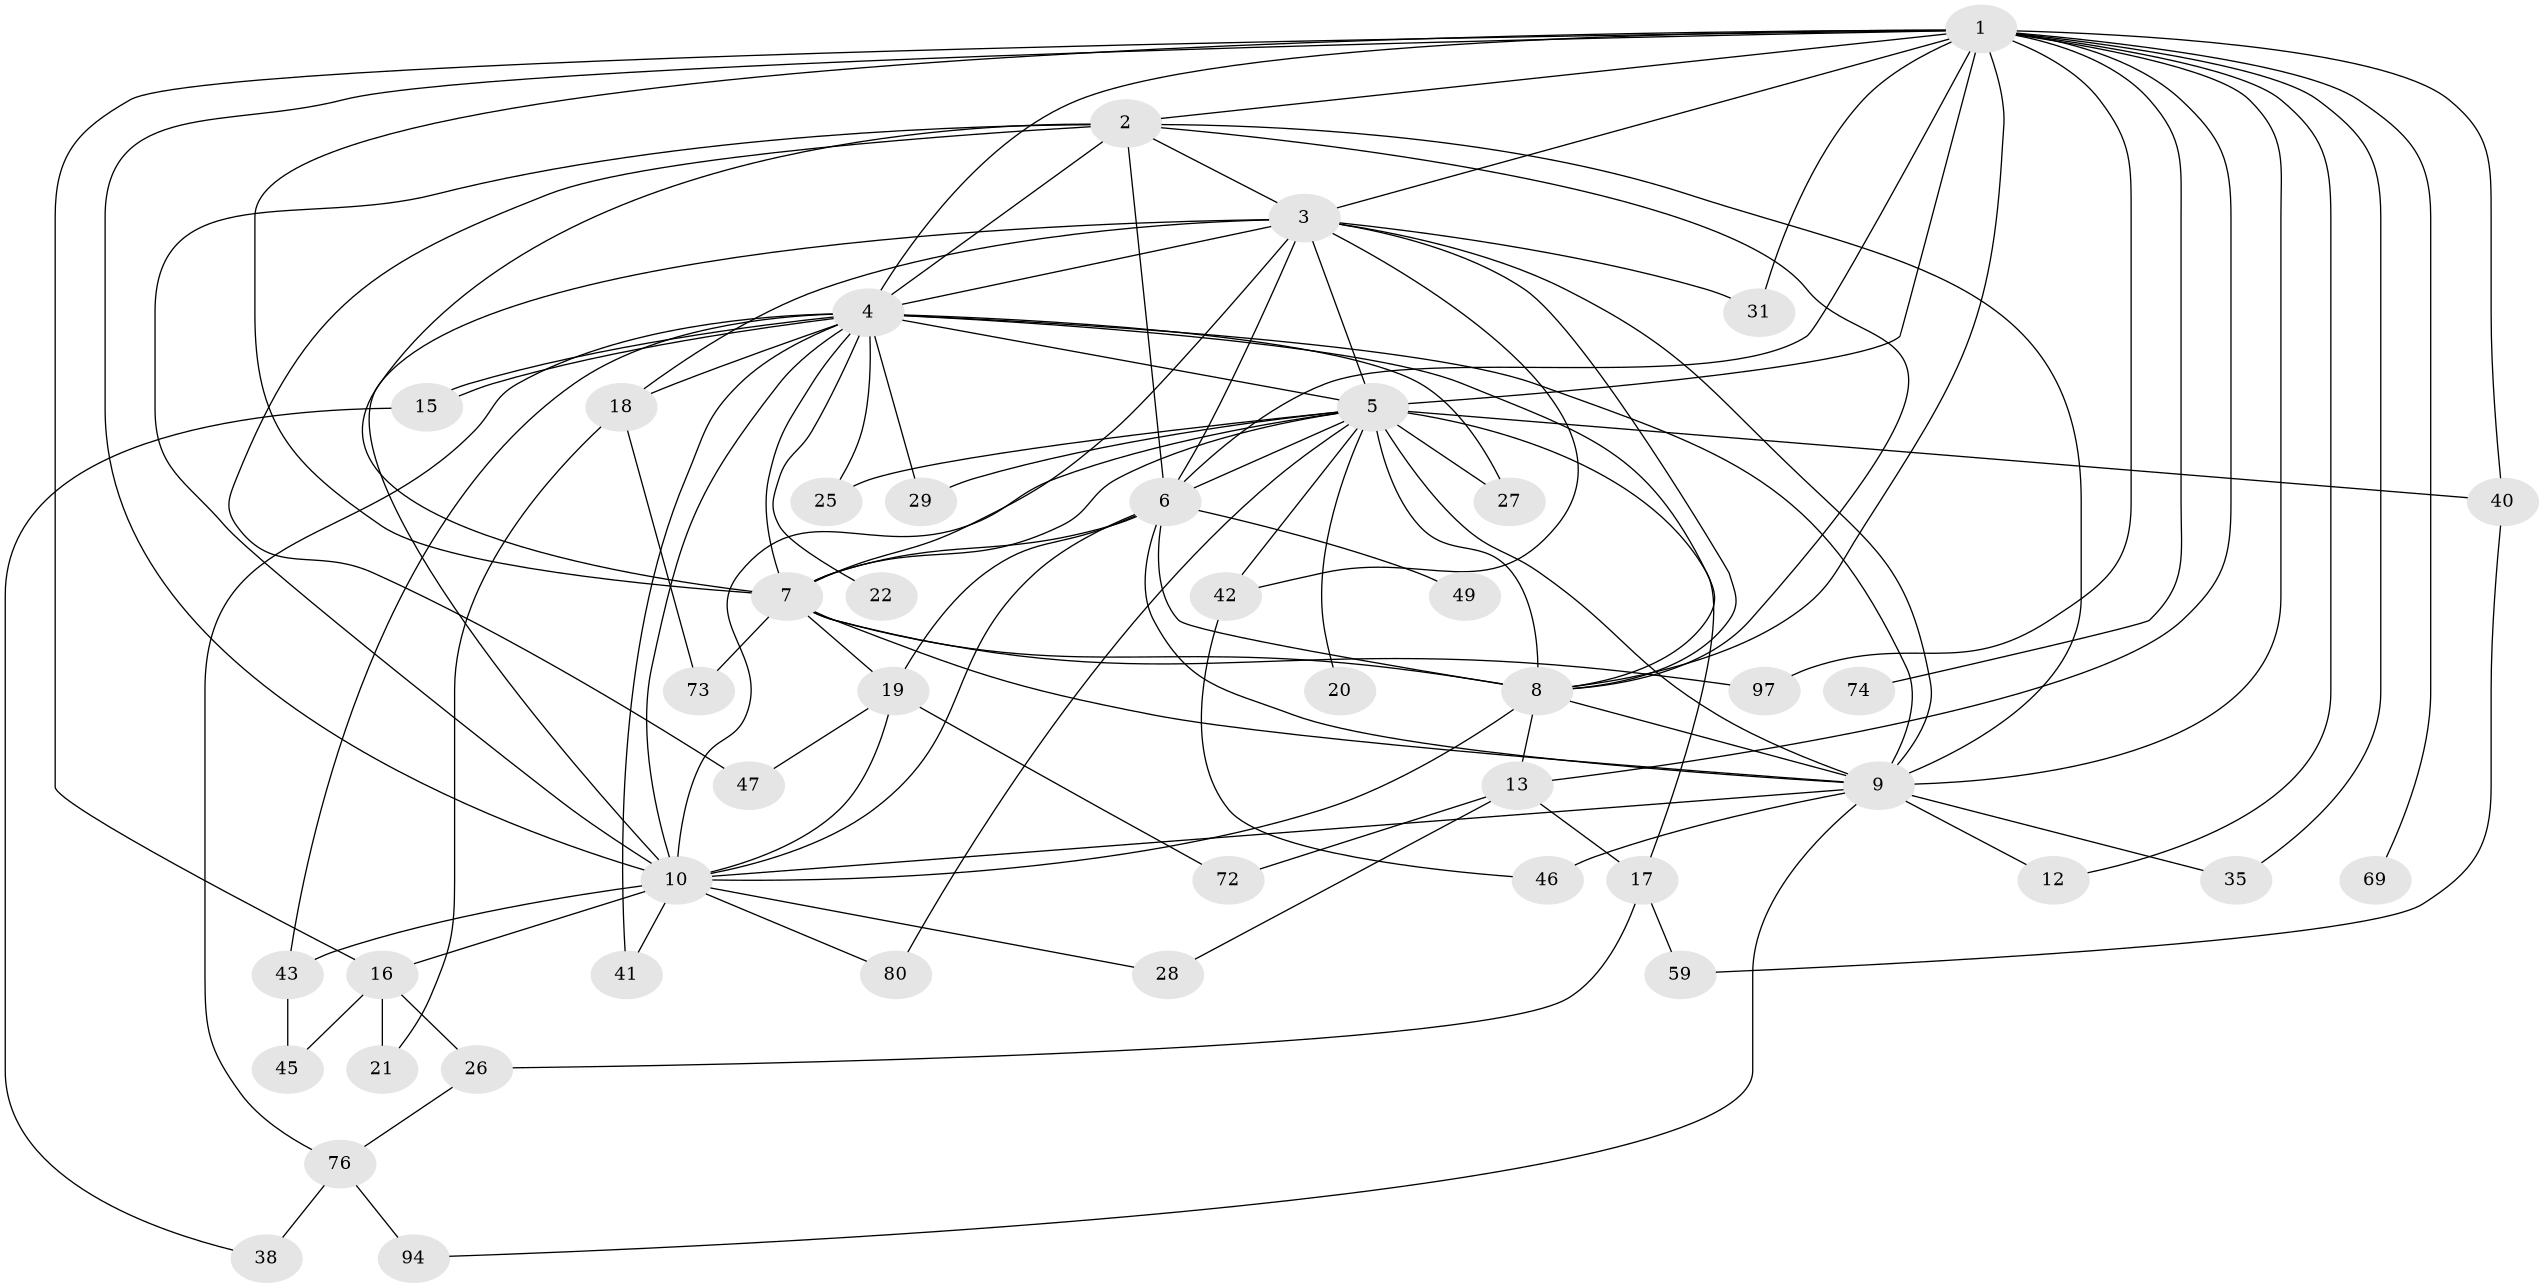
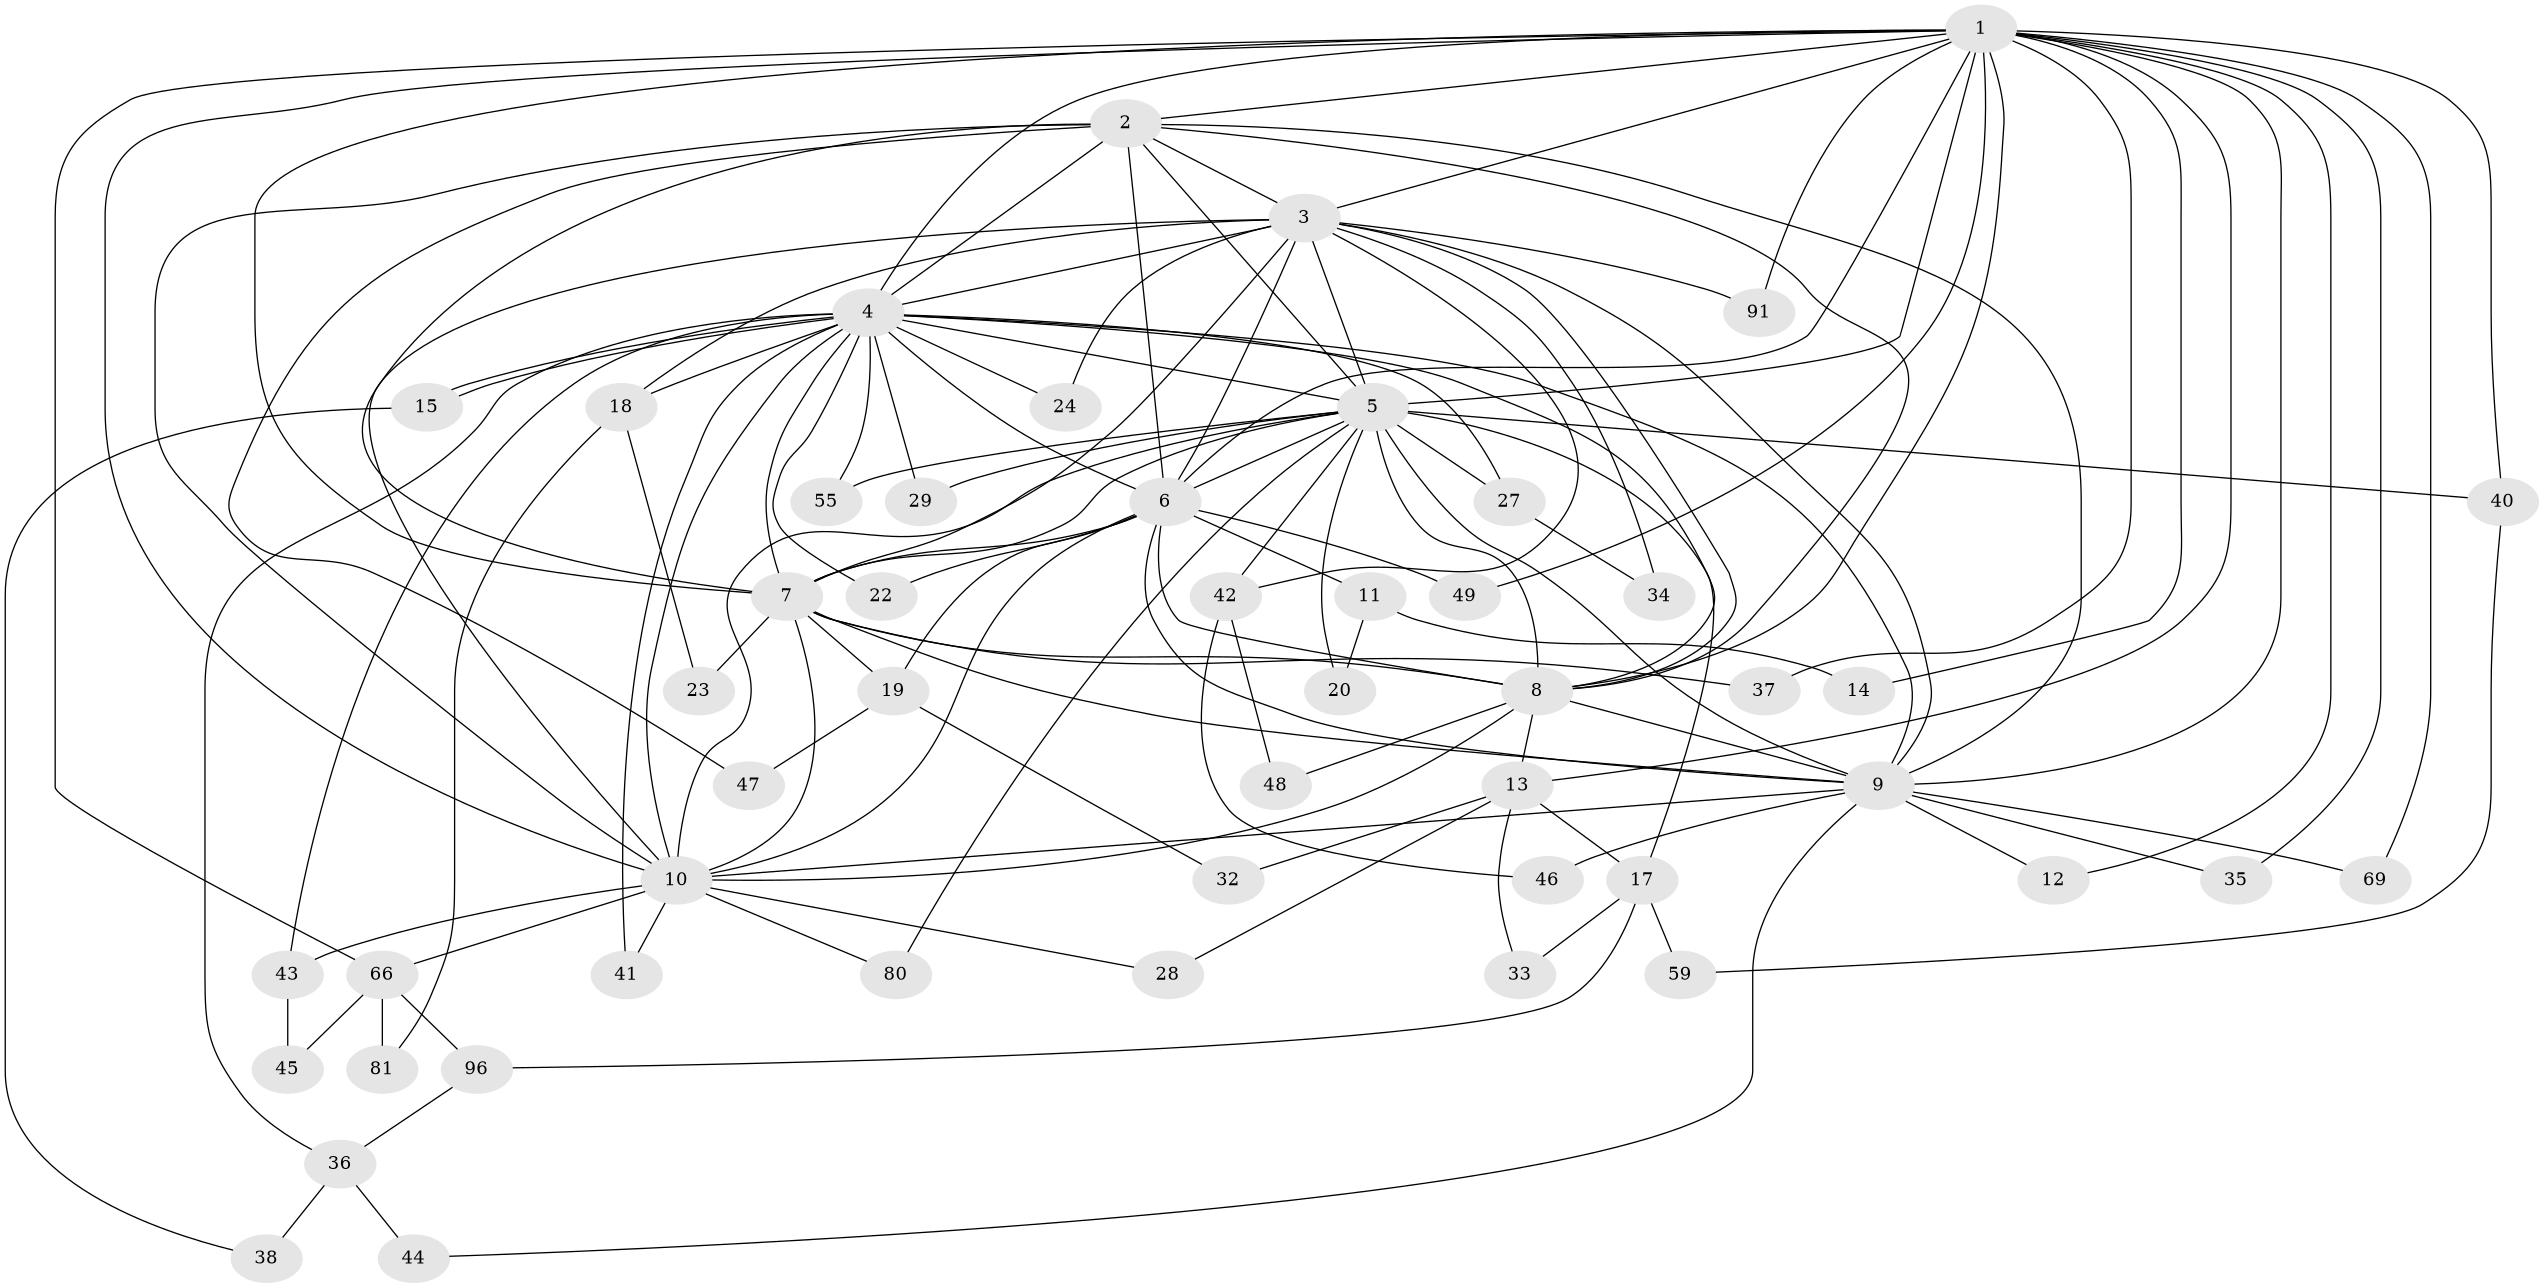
edge "2" -- "5": added
node "31": label "31" -> "91"
node "24": added
edge "1" -- "49": added
edge "4" -- "6": added
node "25": label "25" -> "55"
edge "6" -- "22": added
node "11": added
node "34": added
node "73": label "73" -> "23"
node "97": label "97" -> "37"
node "74": label "74" -> "14"
node "48": added
edge "19" -- "10": now "7" -- "10"
edge "9" -- "69": added
node "72": label "72" -> "32"
node "16": label "16" -> "66"
node "33": added
node "21": label "21" -> "81"
node "26": label "26" -> "96"
node "76": label "76" -> "36"
node "94": label "94" -> "44"
